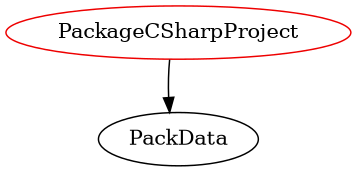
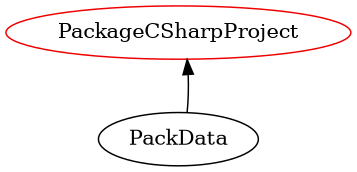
edge "PackageCSharpProject" -> "PackData": reversed
